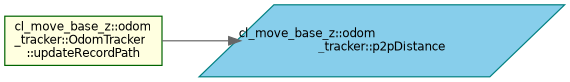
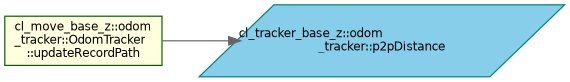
node "cl_move_base_z::odom _tracker::p2pDistance": label "cl_move_base_z::odom _tracker::p2pDistance" -> "cl_tracker_base_z::odom _tracker::p2pDistance"
